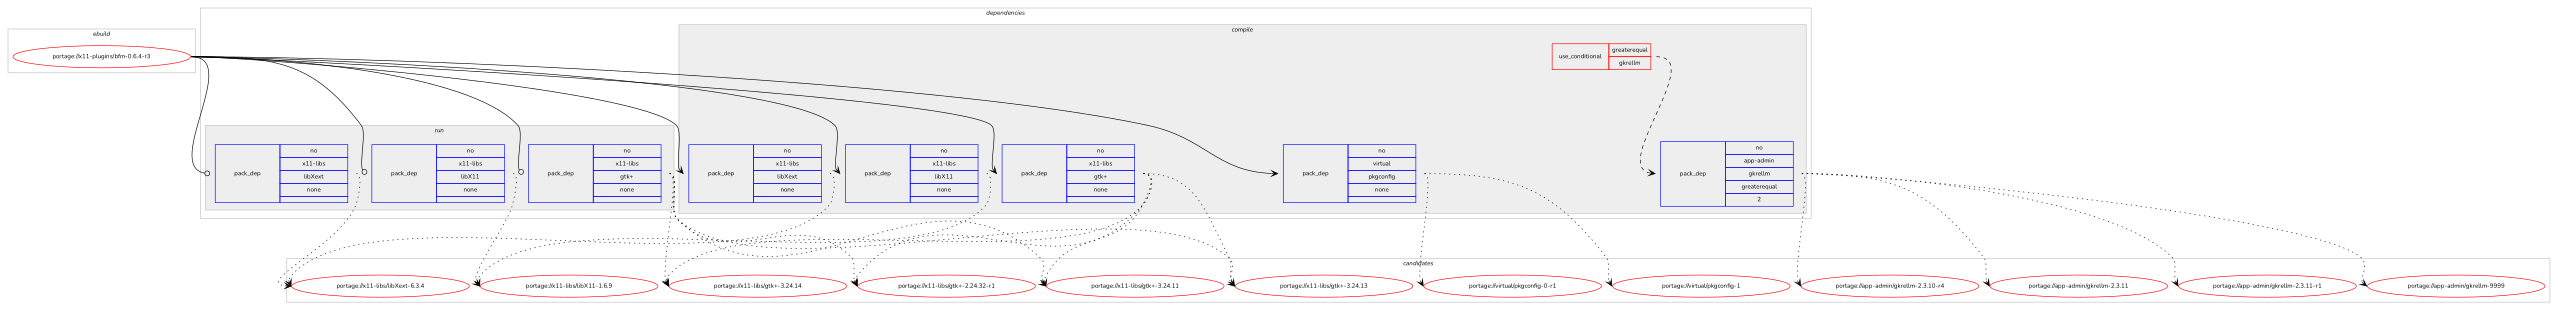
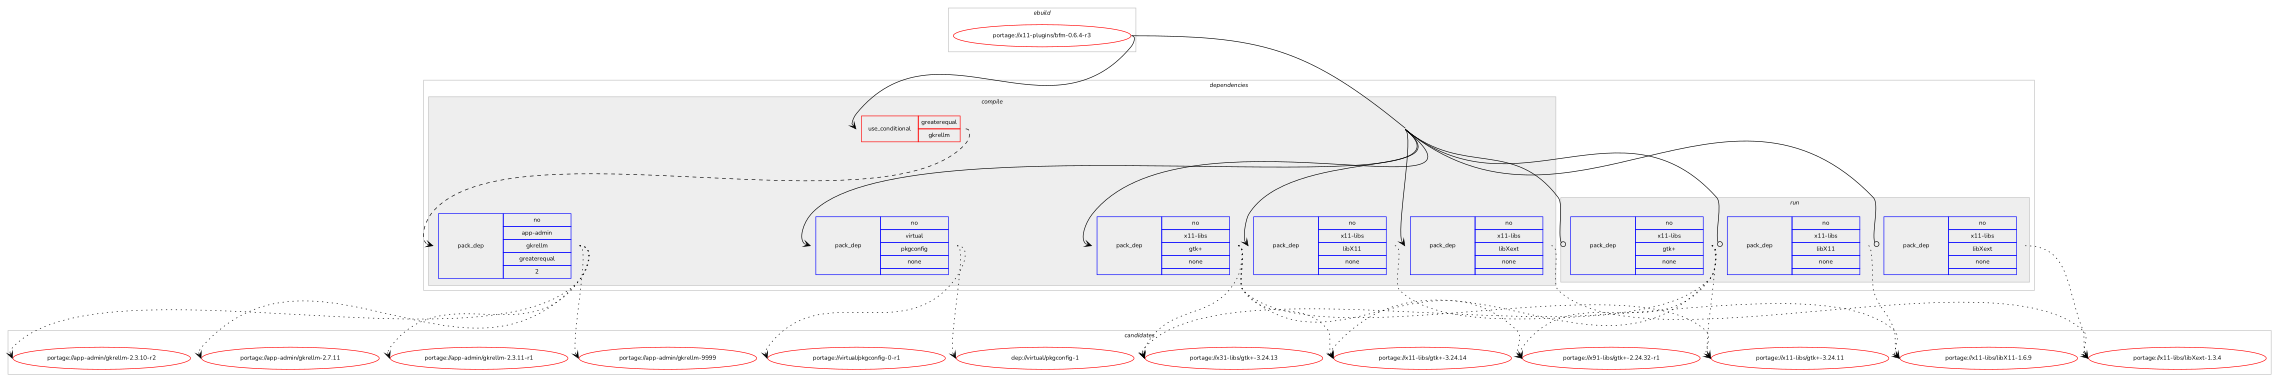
edge "portage://x11-plugins/bfm-0.6.4-r3" -> "use_conditional": added
node "portage://x11-libs/libXext-6.3.4": label "portage://x11-libs/libXext-6.3.4" -> "portage://x11-libs/libXext-1.3.4"
node "portage://x11-libs/gtk+-2.24.32-r1": label "portage://x11-libs/gtk+-2.24.32-r1" -> "portage://x91-libs/gtk+-2.24.32-r1"
node "portage://x11-libs/gtk+-3.24.13": label "portage://x11-libs/gtk+-3.24.13" -> "portage://x31-libs/gtk+-3.24.13"
node "portage://virtual/pkgconfig-1": label "portage://virtual/pkgconfig-1" -> "dep://virtual/pkgconfig-1"
node "portage://app-admin/gkrellm-2.3.10-r4": label "portage://app-admin/gkrellm-2.3.10-r4" -> "portage://app-admin/gkrellm-2.3.10-r2"
node "portage://app-admin/gkrellm-2.3.11": label "portage://app-admin/gkrellm-2.3.11" -> "portage://app-admin/gkrellm-2.7.11"
